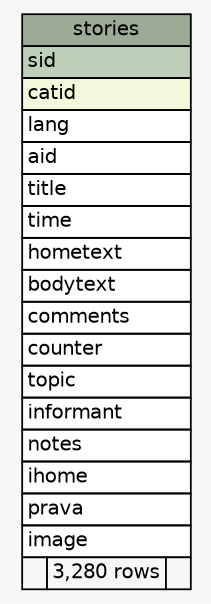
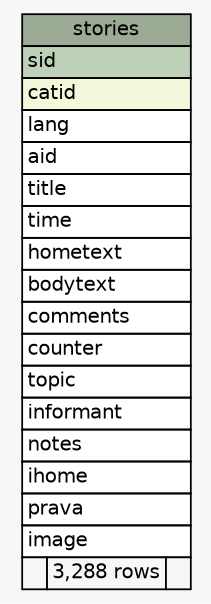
node "stories": text "3,280 rows" -> "3,288 rows"
